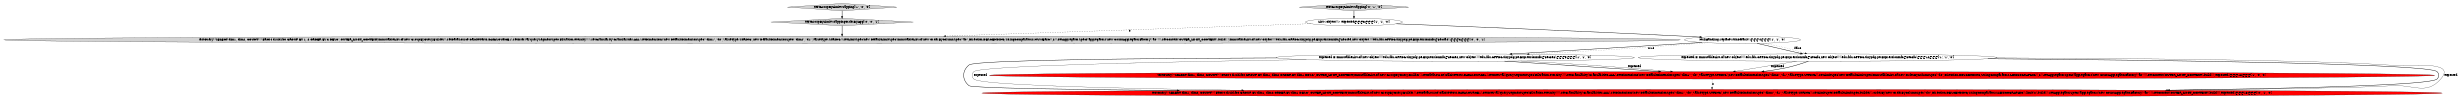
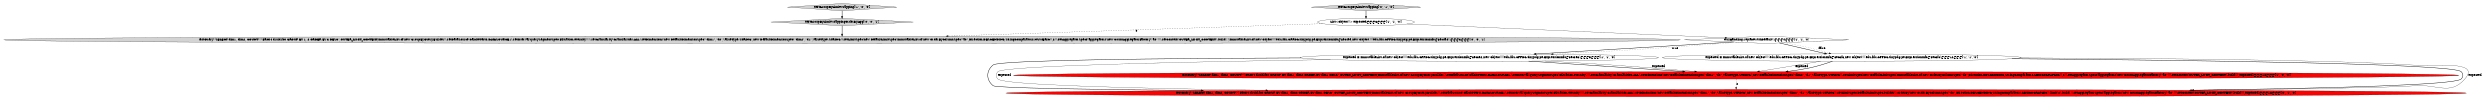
edge "List<Object((> expected@@@3@@@['1', '1', '0']" -> "NullHandling.replaceWithDefault()@@@4@@@['1', '1', '0']": style bold -> solid
node "NullHandling.replaceWithDefault()@@@4@@@['1', '1', '0']": shape ellipse -> diamond
